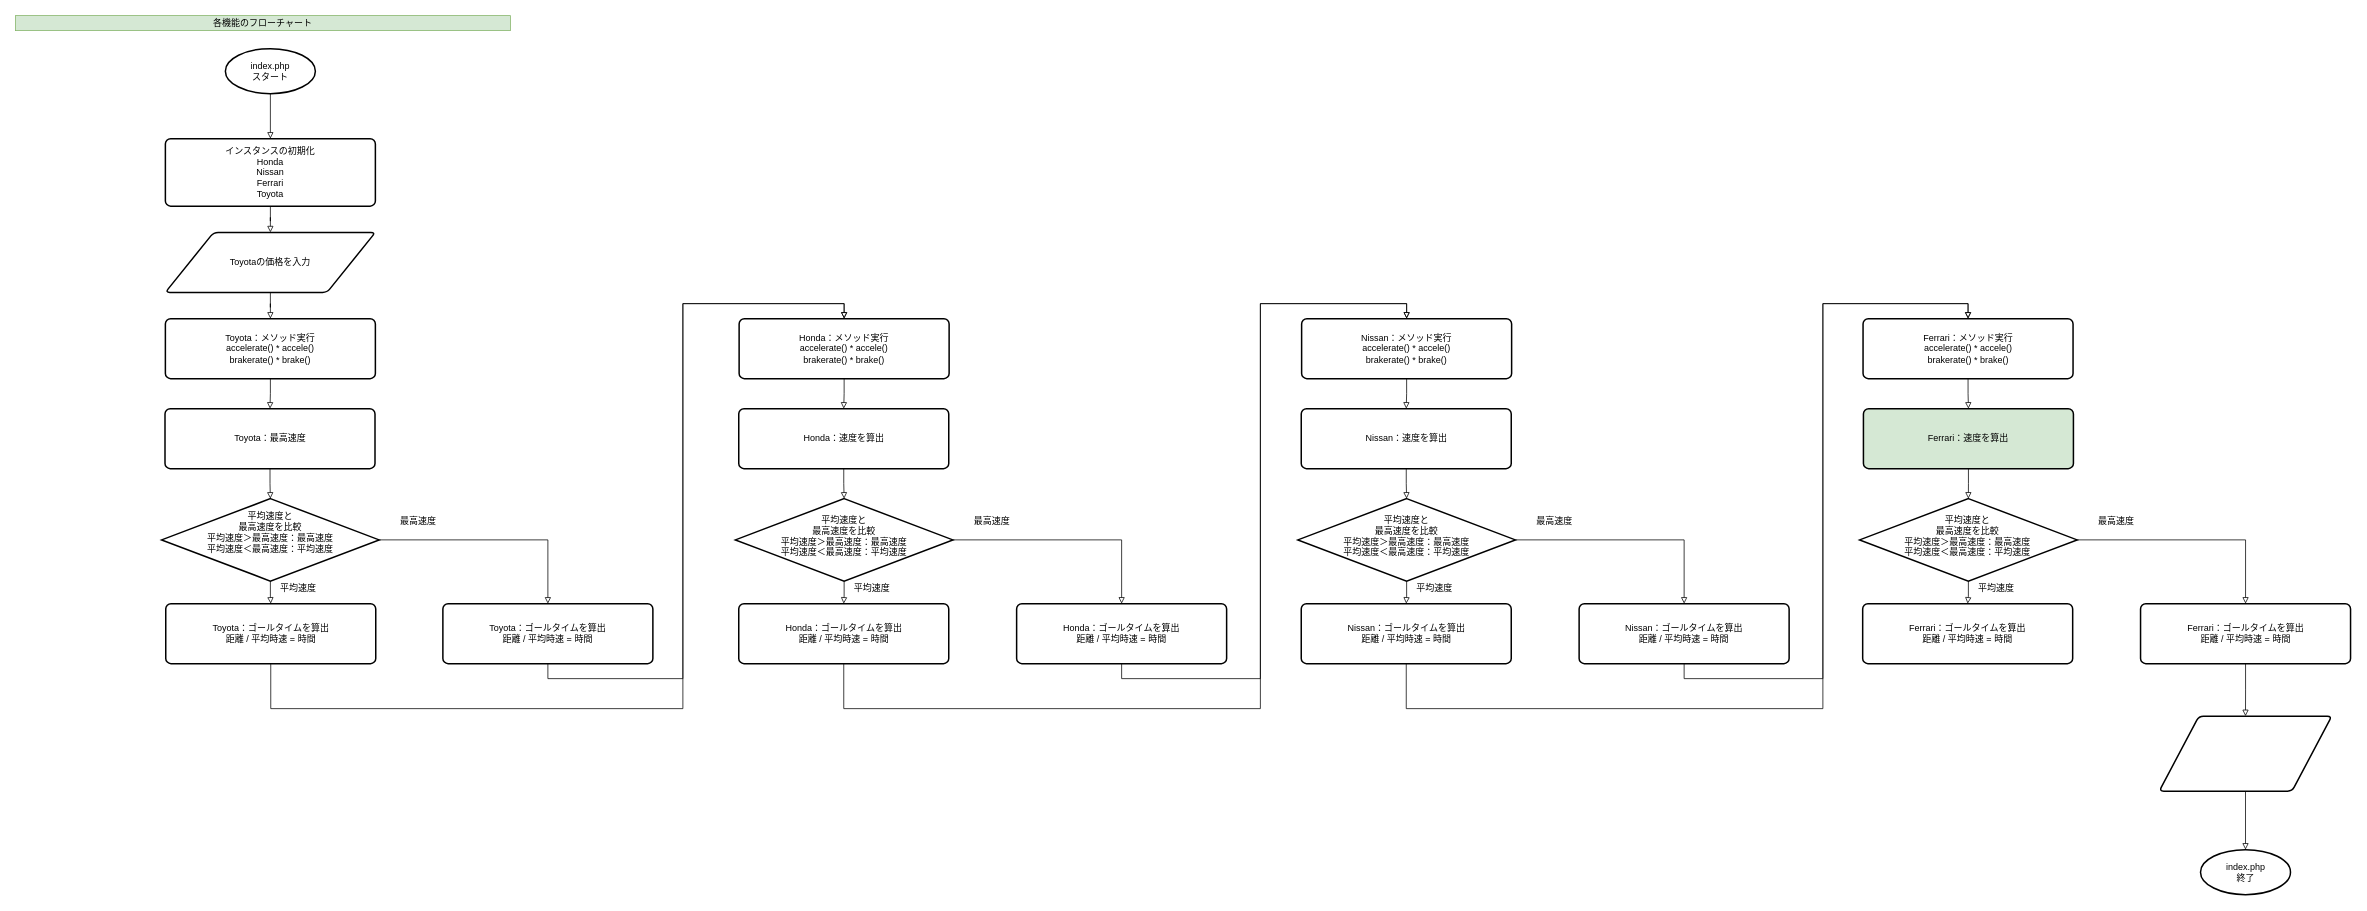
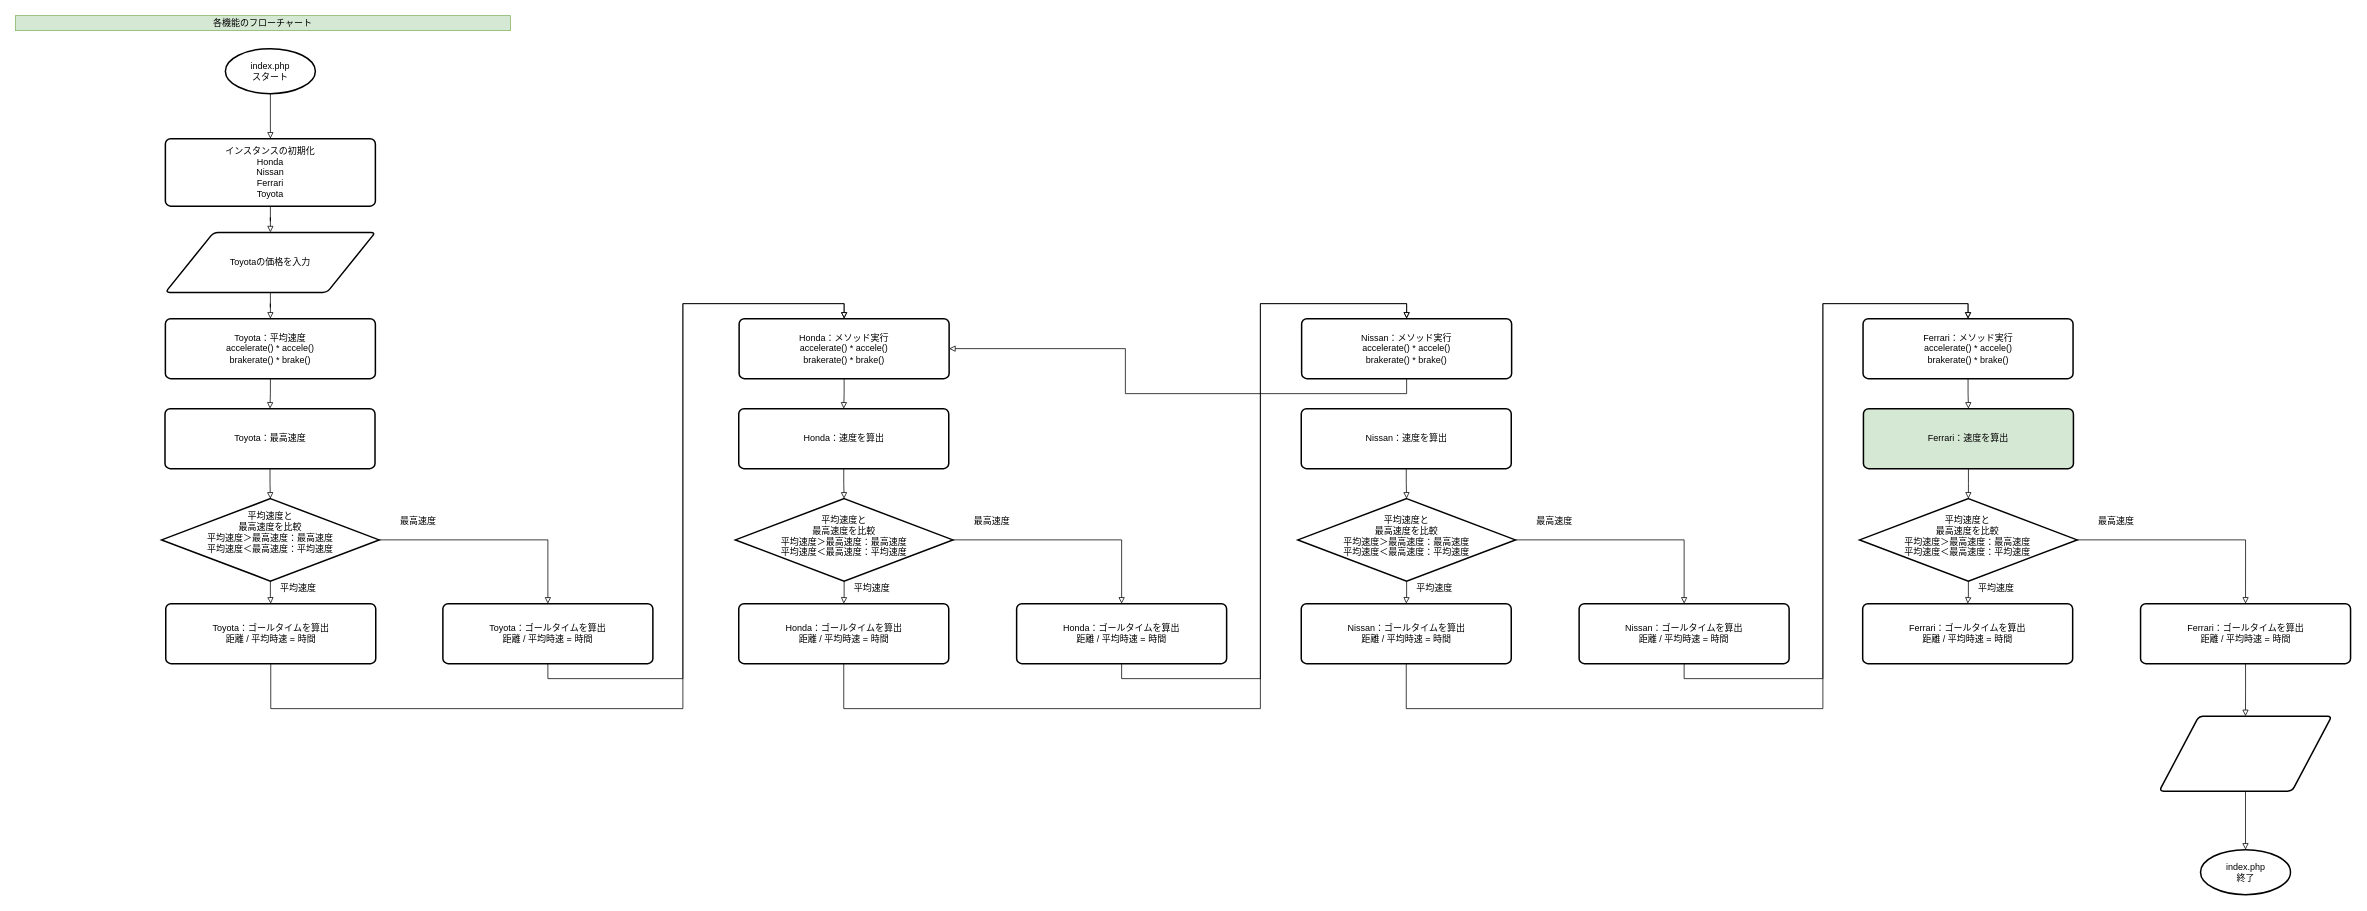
node "Toyota：メソッド実行 accelerate() * accele() brakerate() * brake()": label "Toyota：メソッド実行 accelerate() * accele() brakerate() * brake()" -> "Toyota：平均速度 accelerate() * accele() brakerate() * brake()"
edge "Nissan：メソッド実行 accelerate() * accele() brakerate() * brake()" -> "Nissan：速度を算出": now "Nissan：メソッド実行 accelerate() * accele() brakerate() * brake()" -> "Honda：メソッド実行 accelerate() * accele() brakerate() * brake()"
